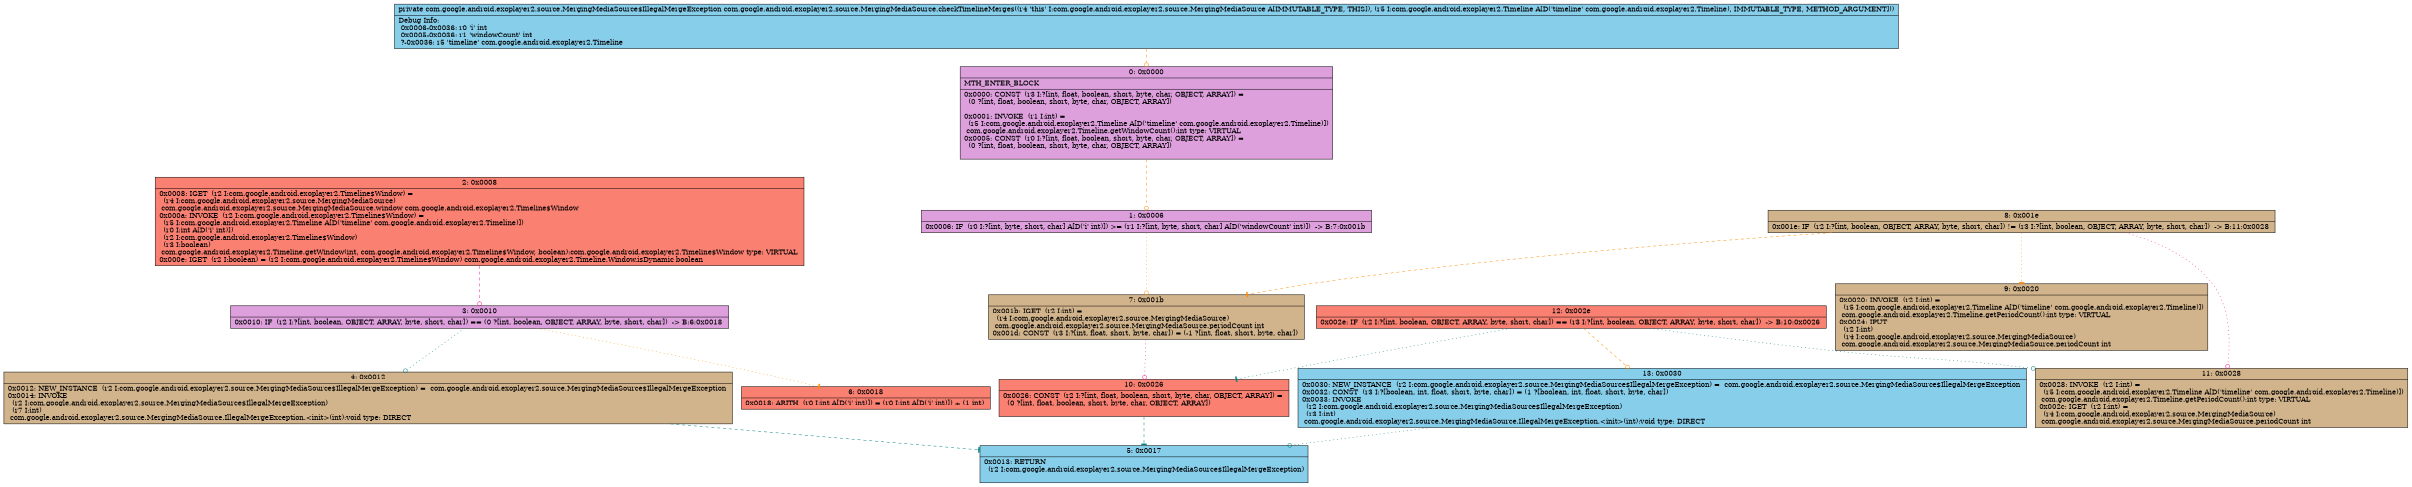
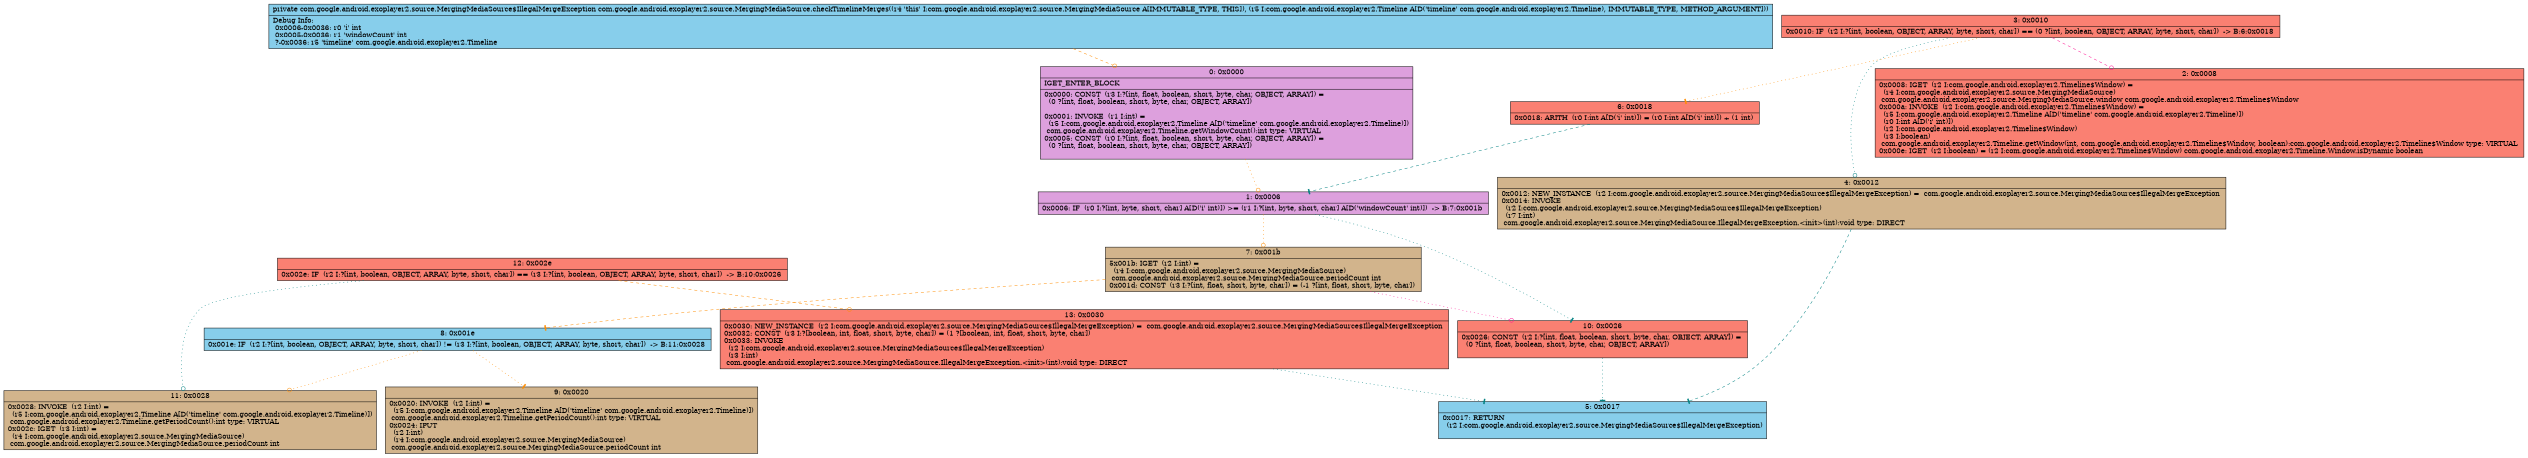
node "0: 0x0000": text "MTH_ENTER_BLOCK" -> "IGET_ENTER_BLOCK"
edge "6: 0x0018" -> "1: 0x0006": added
edge "0: 0x0000" -> "1: 0x0006": style dashed -> dotted
node "8: 0x001e": fillcolor tan -> skyblue
edge "8: 0x001e" -> "7: 0x001b": reversed
edge "8: 0x001e" -> "11: 0x0028": color deeppink -> darkorange
edge "2: 0x0008" -> "3: 0x0010": reversed
node "7: 0x001b": text "0x001b: IGET  (r2 I:int) =" -> "5x001b: IGET  (r2 I:int) ="
node "3: 0x0010": fillcolor plum -> salmon
edge "12: 0x002e" -> "10: 0x0026": now "1: 0x0006" -> "10: 0x0026"
node "13: 0x0030": fillcolor skyblue -> salmon
node "11: 0x0028": text "0x002c: IGET  (r2 I:int) =" -> "0x002c: IGET  (r3 I:int) ="
edge "10: 0x0026" -> "5: 0x0017": style dashed -> dotted
edge "13: 0x0030" -> "5: 0x0017": arrowhead odot -> tee
node "5: 0x0017": text "0x0013: RETURN" -> "0x0017: RETURN"
